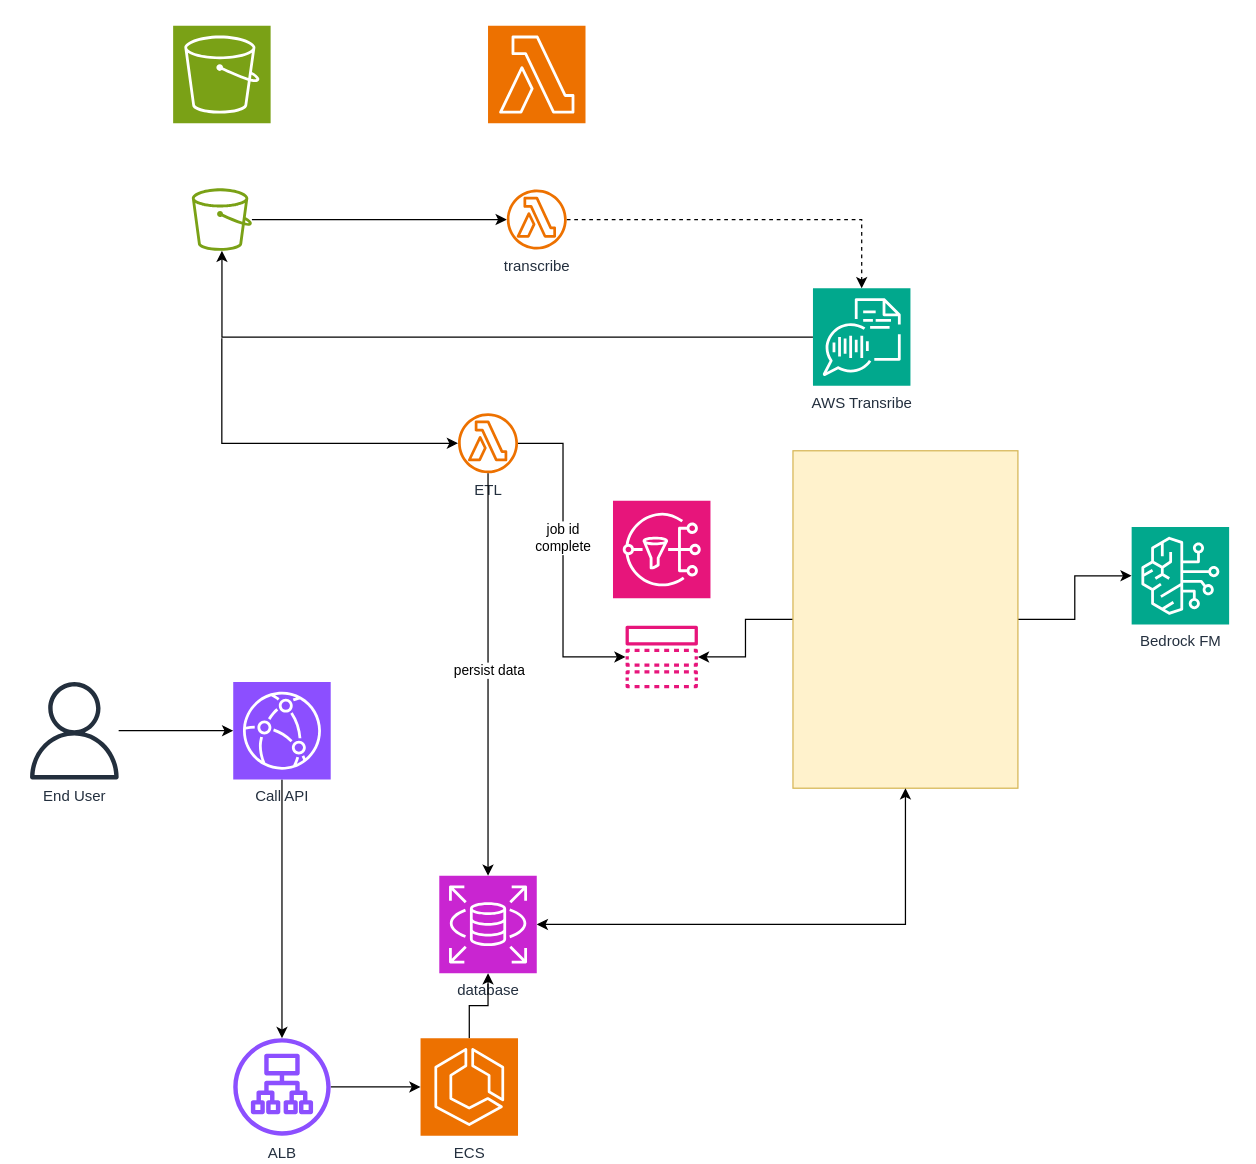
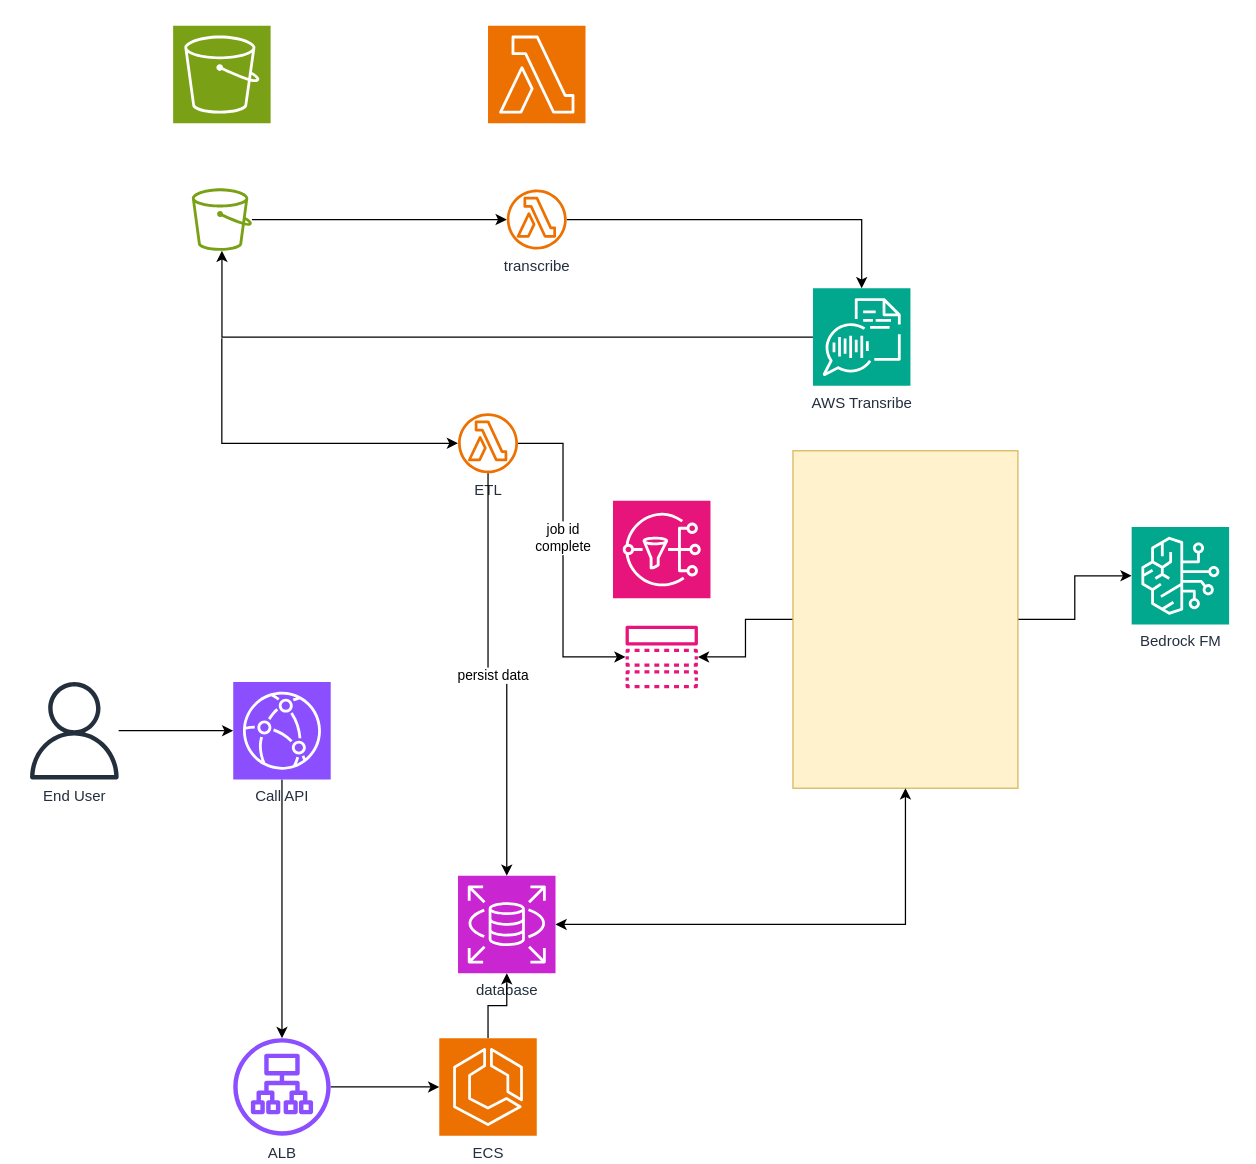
edge "transcribe" -> "AWS Transribe": style dashed -> solid
node "database": moved (488, 924) -> (507, 924)
node "ECS": moved (469, 1087) -> (488, 1087)
